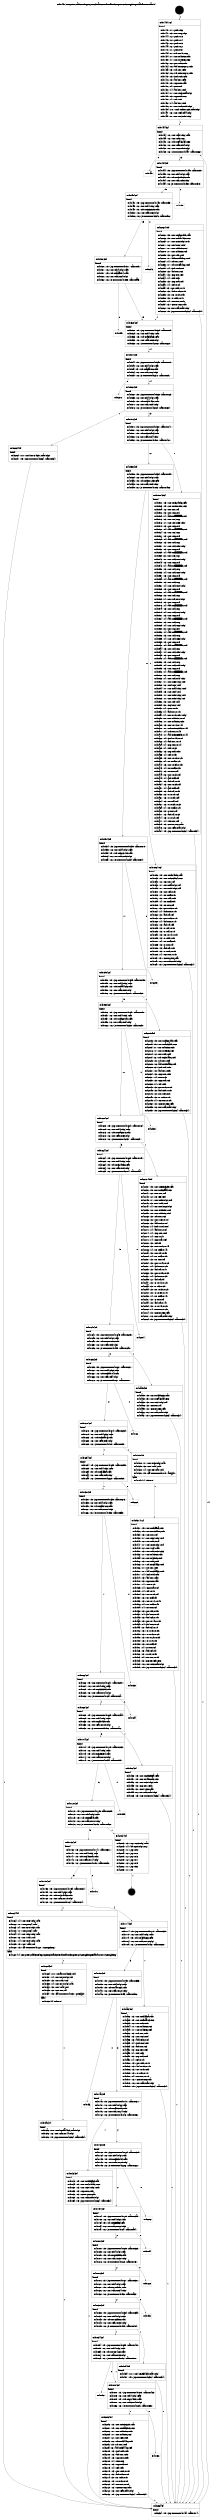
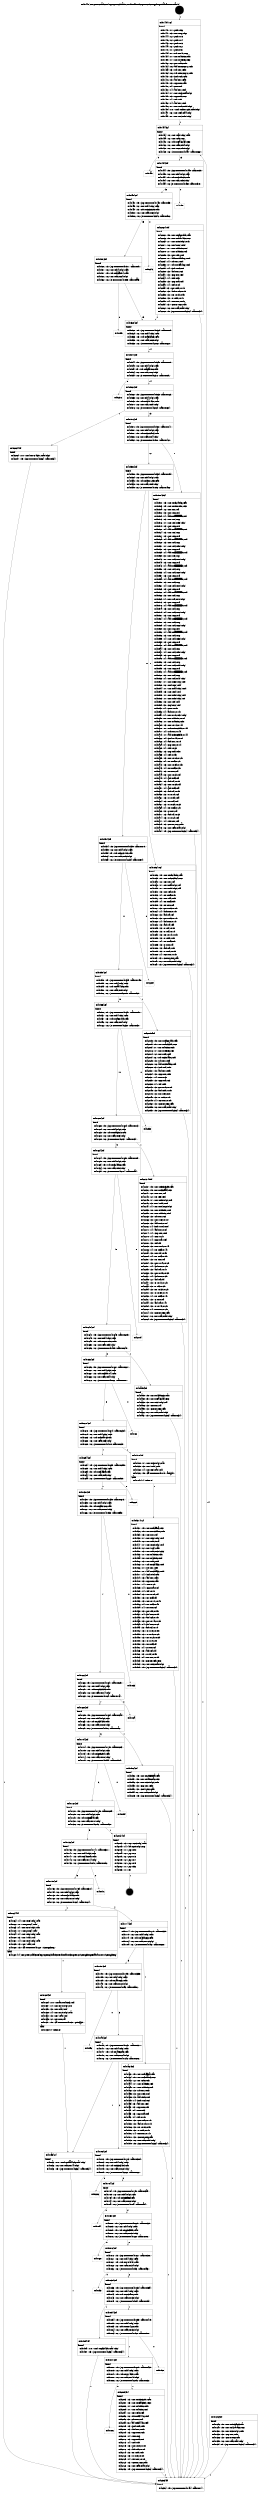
edge "0x4017ac [28]" -> "0x401c46 [30]": now "0x4017ac [28]" -> "0x401cac [21]"
